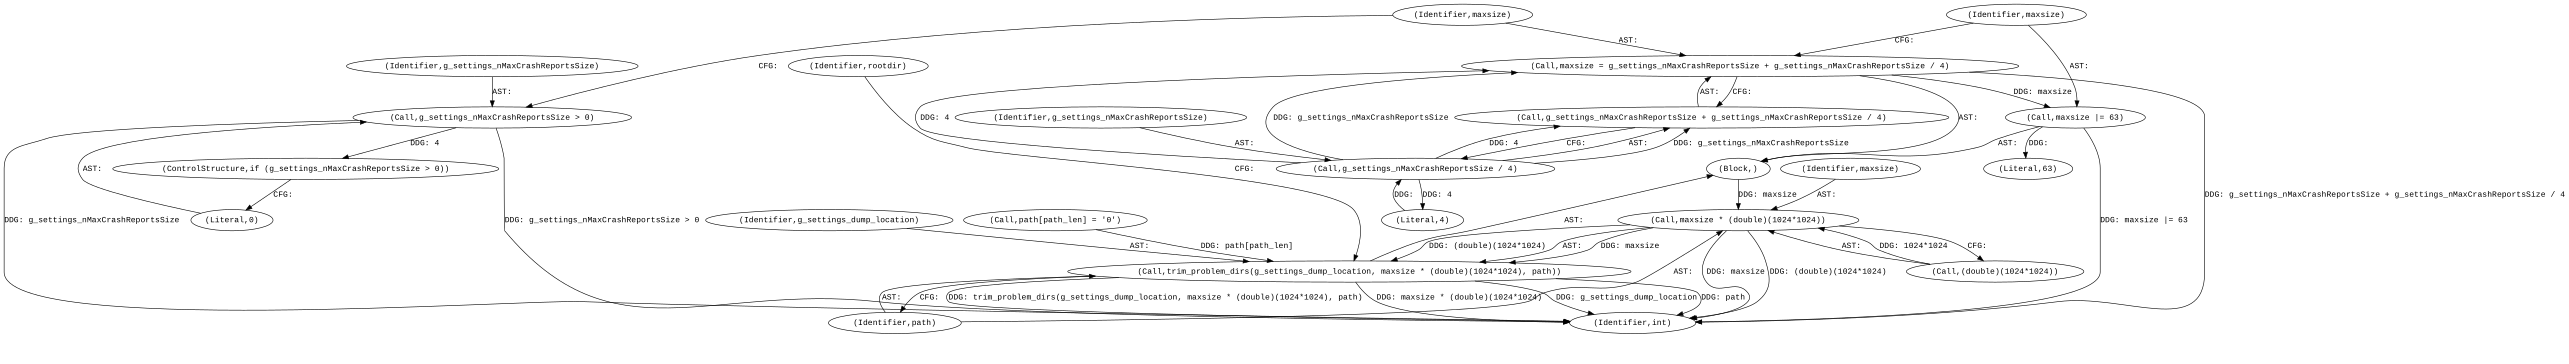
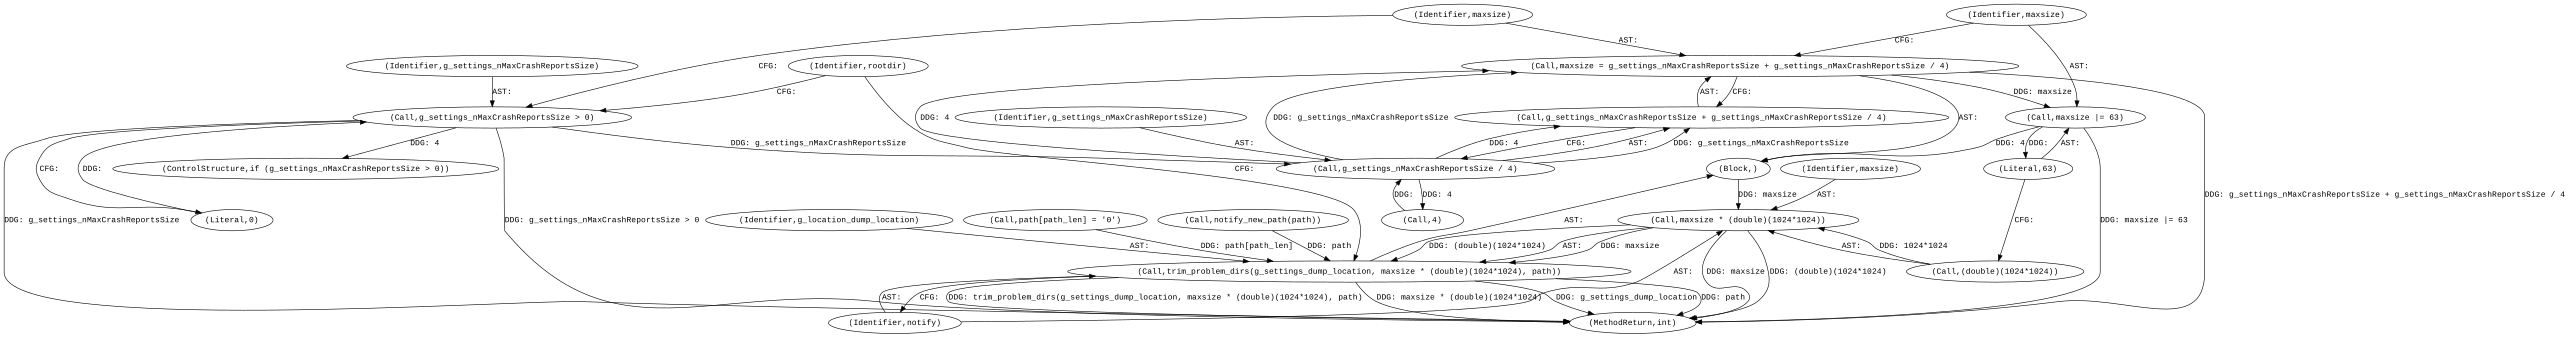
edge "(Identifier,rootdir)" -> "(Call,g_settings_nMaxCrashReportsSize > 0)": added, label "CFG:"
edge "(Call,maxsize |= 63)" -> "(Block,)": label "AST: " -> "DDG: 4"
edge "(Literal,63)" -> "(Call,maxsize |= 63)": added, label "AST:"
edge "(Call,g_settings_nMaxCrashReportsSize > 0)" -> "(Call,g_settings_nMaxCrashReportsSize / 4)": added, label "DDG: g_settings_nMaxCrashReportsSize"
edge "(Literal,0)" -> "(Call,g_settings_nMaxCrashReportsSize > 0)": label "AST: " -> "DDG: "
edge "(ControlStructure,if (g_settings_nMaxCrashReportsSize > 0))" -> "(Literal,0)": now "(Call,g_settings_nMaxCrashReportsSize > 0)" -> "(Literal,0)"
node "(Identifier,g_settings_dump_location)": label "(Identifier,g_settings_dump_location)" -> "(Identifier,g_location_dump_location)"
node "(Call,notify_new_path(path))": added
node "(Literal,4)": label "(Literal,4)" -> "(Call,4)"
edge "(Call,maxsize * (double)(1024*1024))" -> "(Call,(double)(1024*1024))": now "(Literal,63)" -> "(Call,(double)(1024*1024))"
node "(Identifier,path)": label "(Identifier,path)" -> "(Identifier,notify)"
node "(Identifier,int)": label "(Identifier,int)" -> "(MethodReturn,int)"
